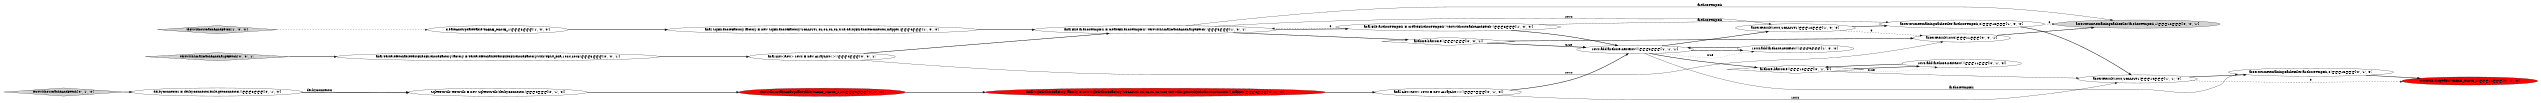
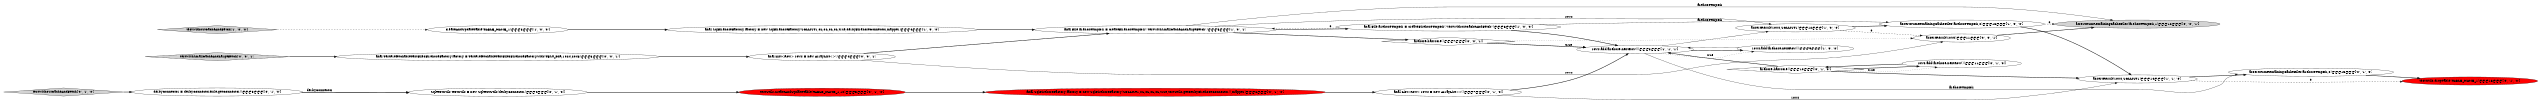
edge "rows.add(firehose.nextRow())@@@8@@@['1', '1', '1']" -> "assertResult(rows,SQLLIST1)@@@12@@@['1', '0', '0']": style bold -> solid
edge "firehose.hasMore()@@@7@@@['0', '0', '1']" -> "assertResult(rows)@@@11@@@['0', '0', '1']": style bold -> dotted
edge "rows.add(firehose.nextRow())@@@9@@@['1', '0', '0']" -> "rows.add(firehose.nextRow())@@@8@@@['1', '1', '1']": style bold -> solid
edge "rows.add(firehose.nextRow())@@@8@@@['1', '1', '1']" -> "firehose.hasMore()@@@10@@@['0', '1', '0']": reversed
edge "firehose.hasMore()@@@10@@@['0', '1', '0']" -> "assertResult(rows,SQLLIST1)@@@14@@@['1', '1', '0']": style solid -> bold
